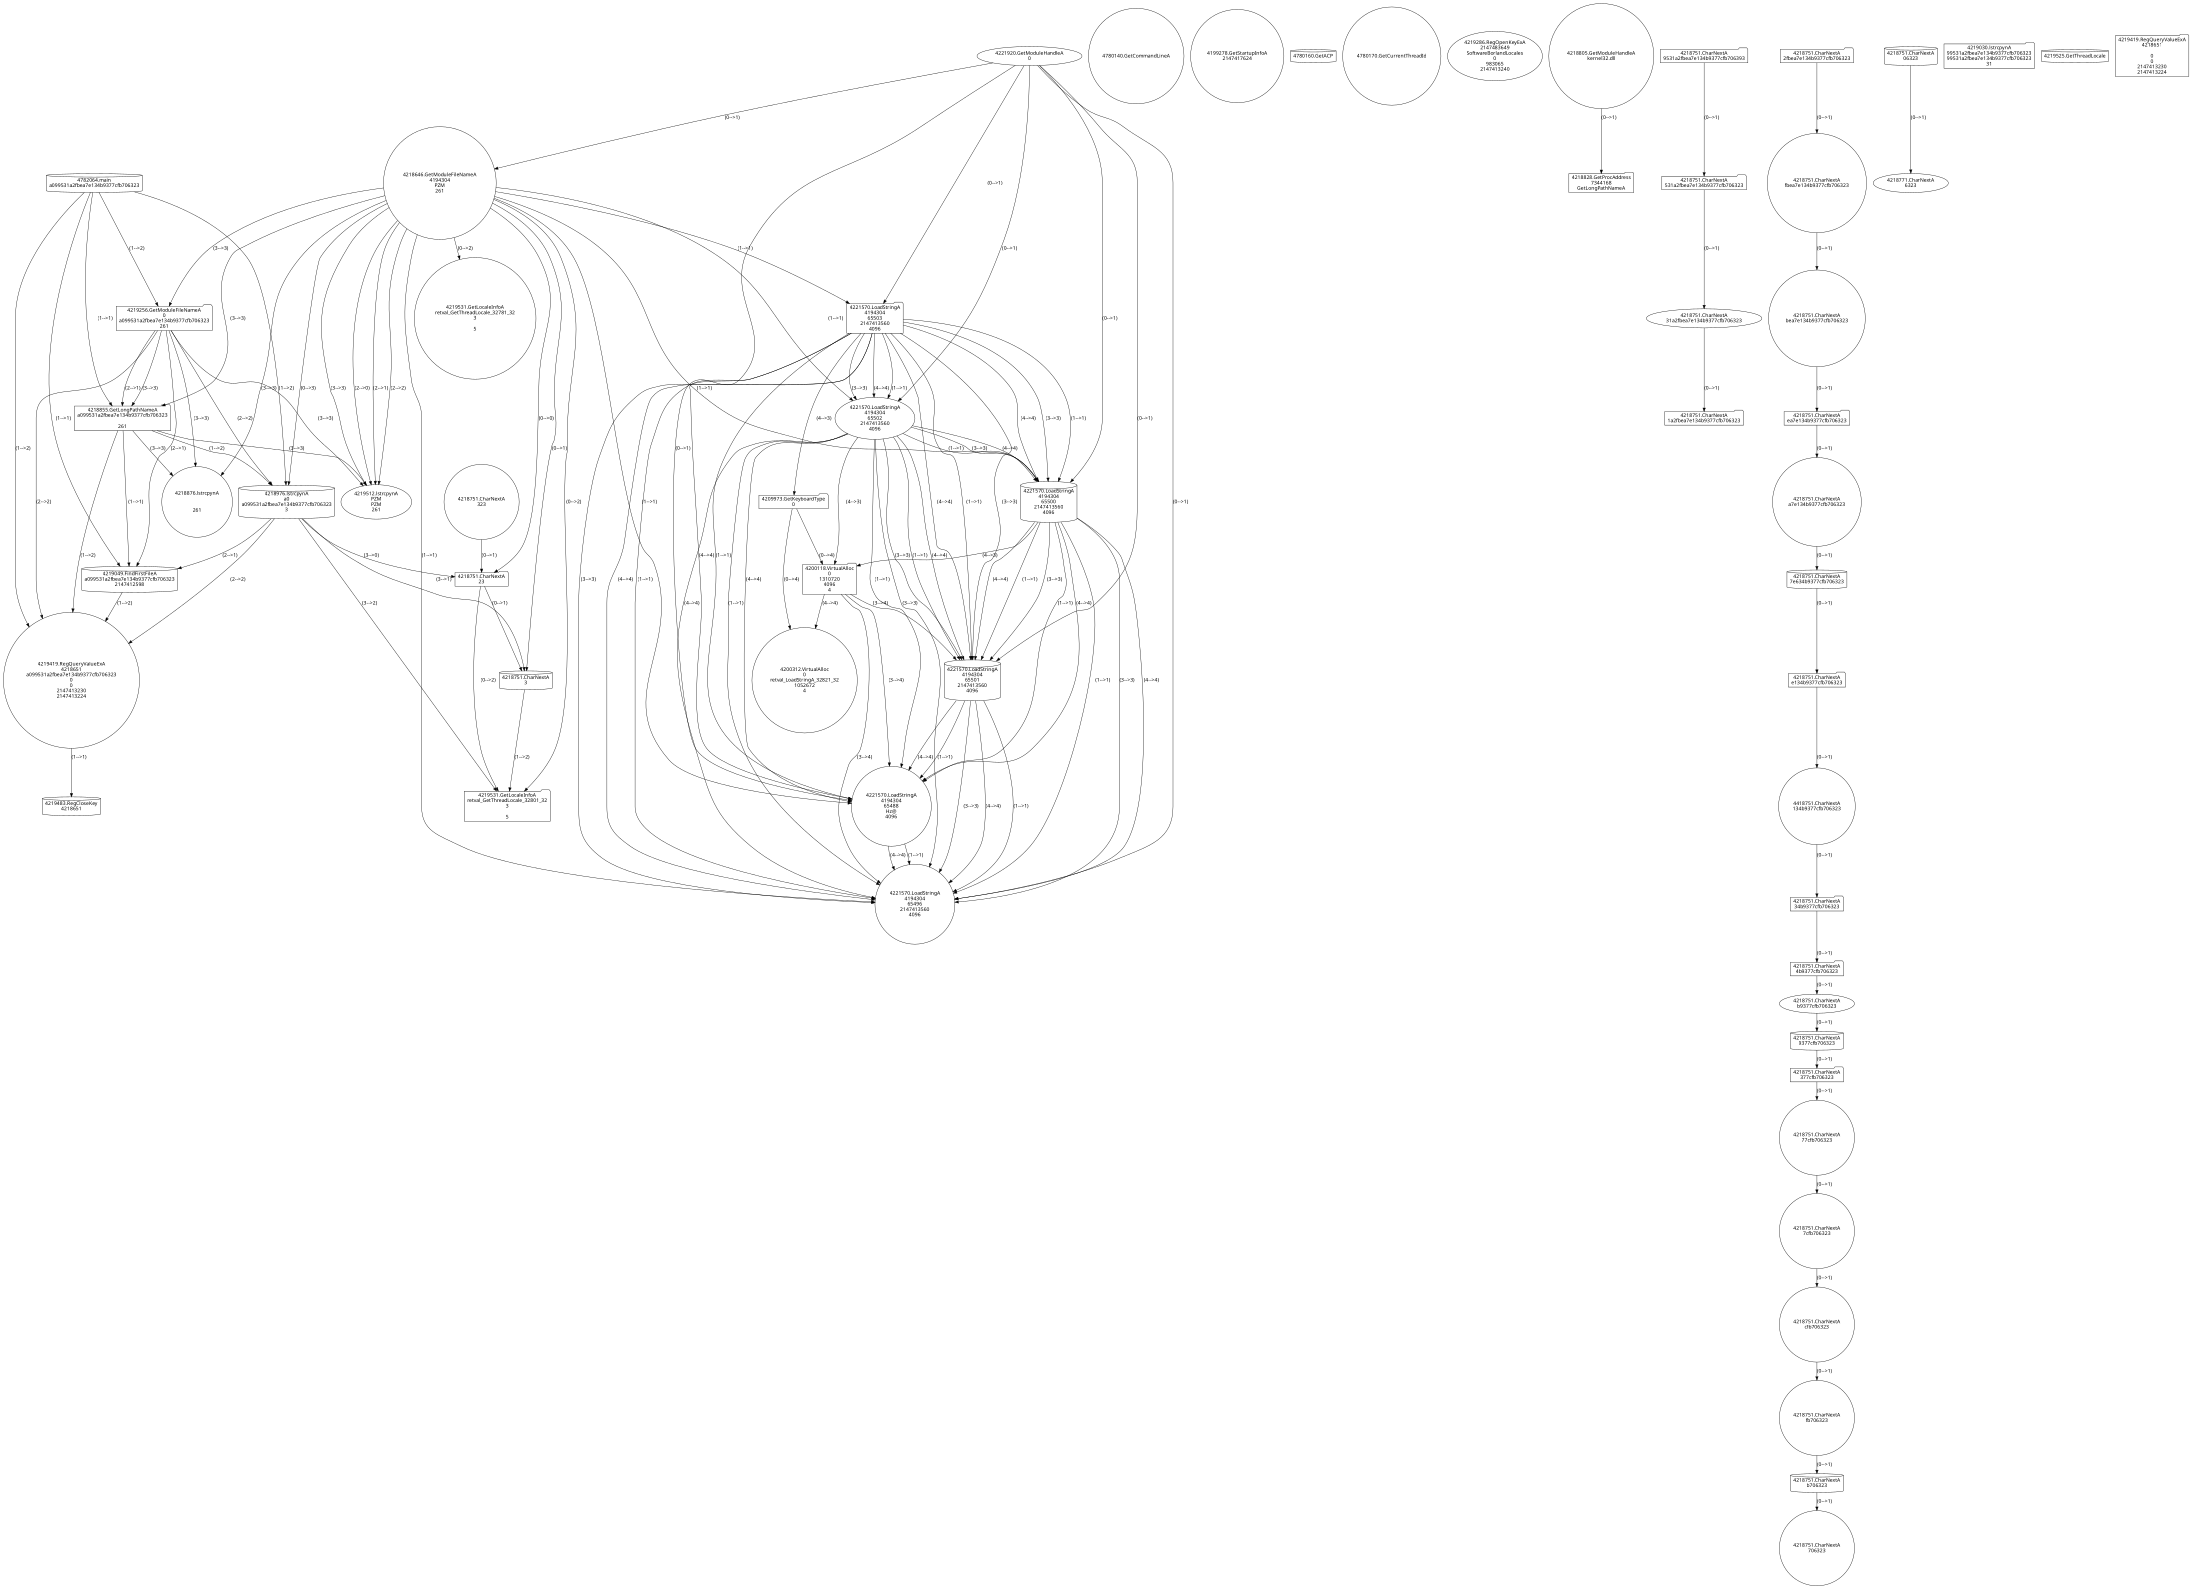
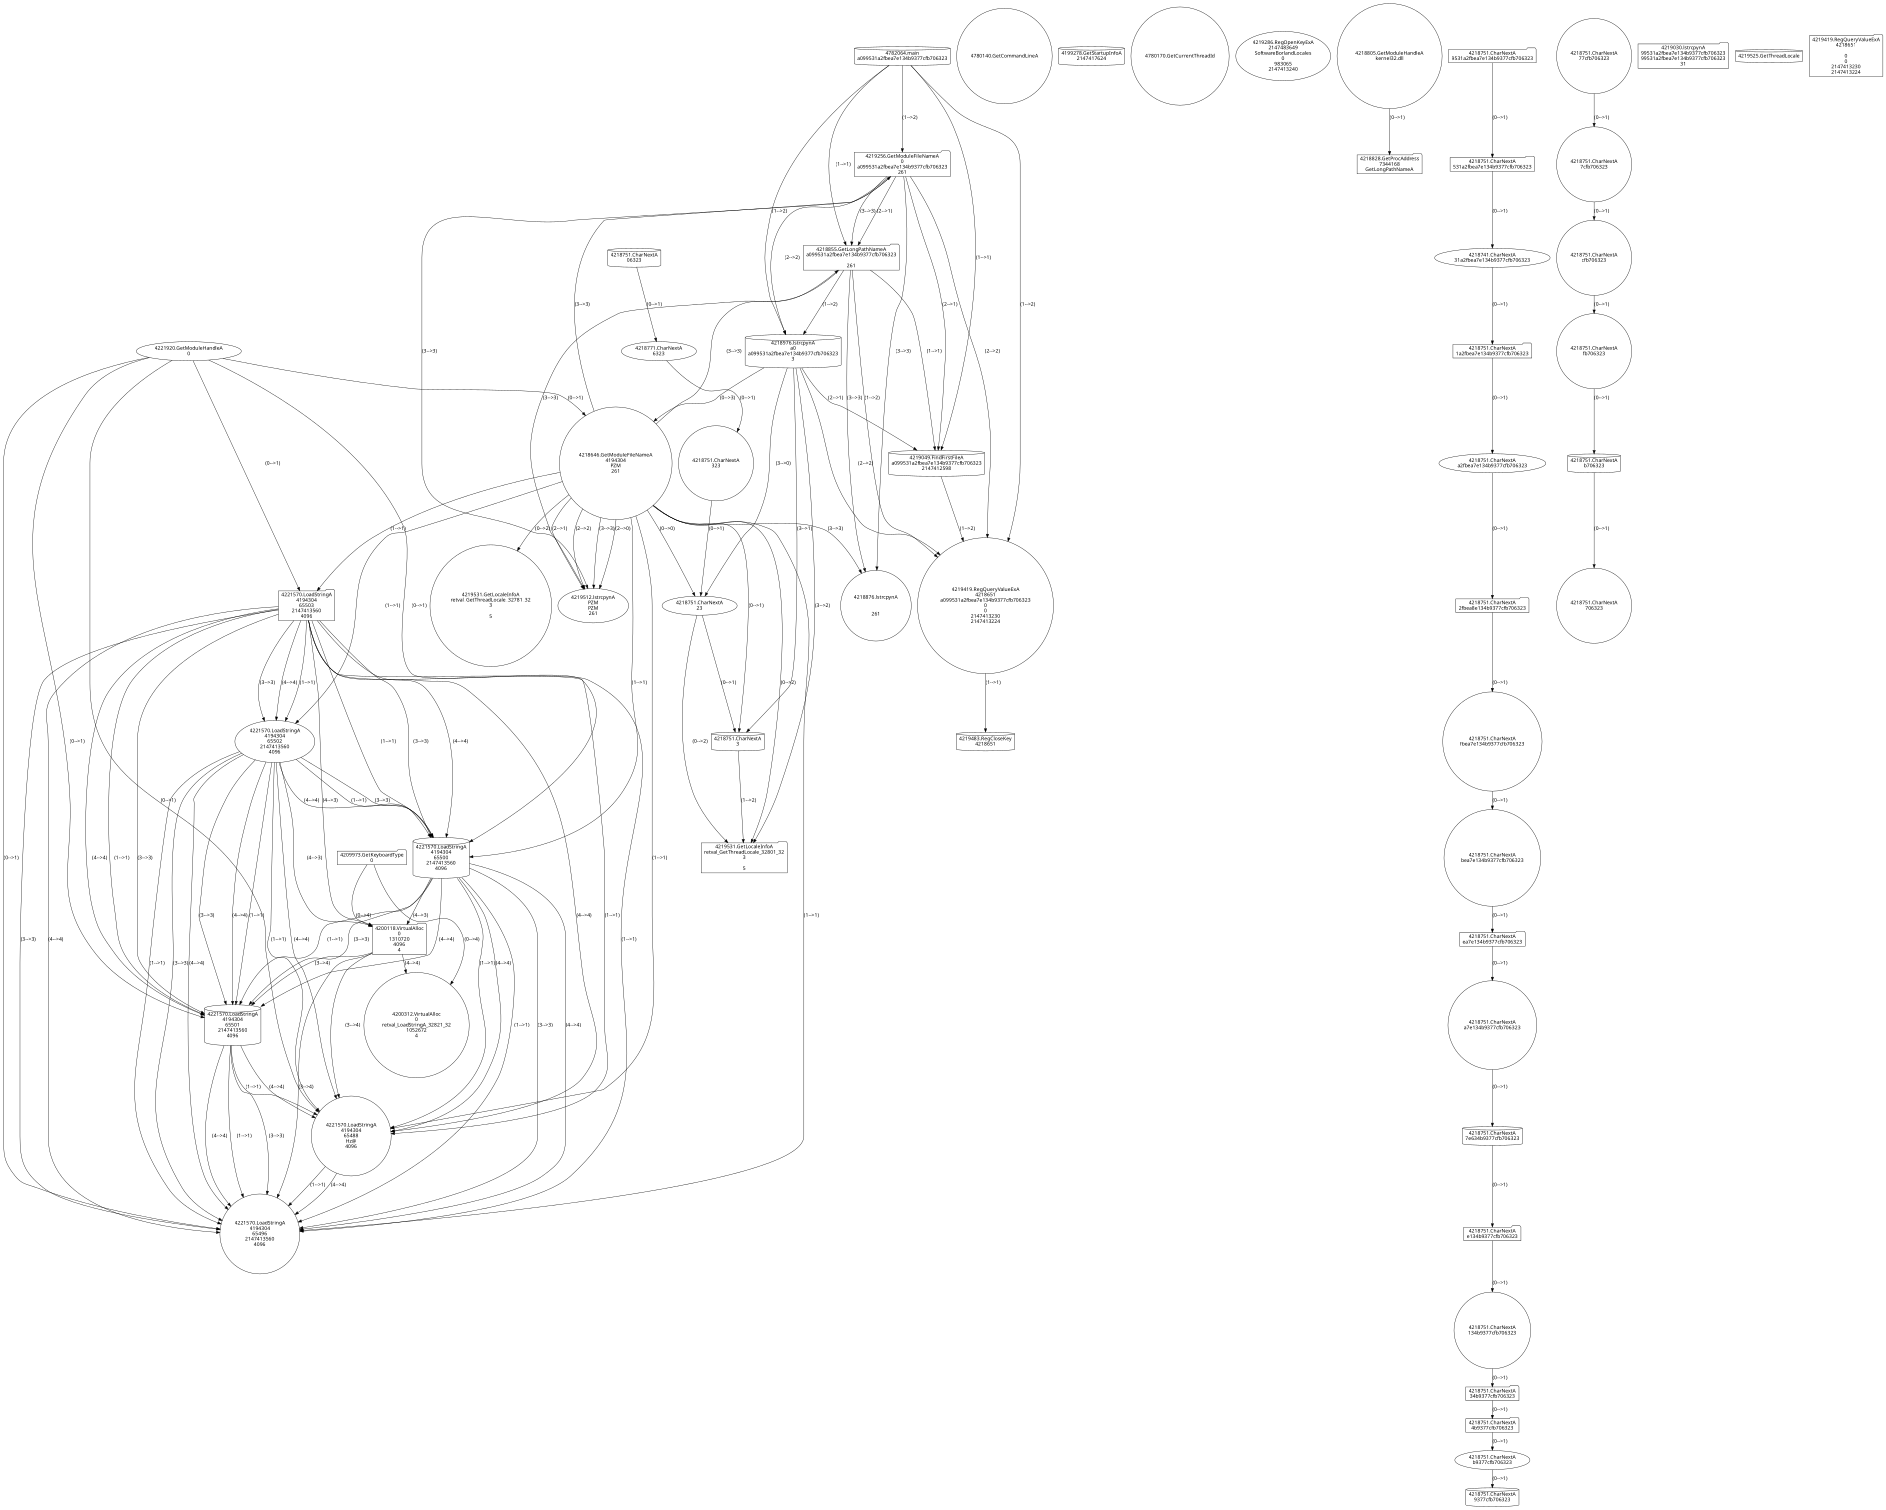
node "4199278.GetStartupInfoA 2147417624": shape circle -> cylinder
node "4780160.GetACP": removed
node "4218751.CharNextA 9531a2fbea7e134b9377cfb706393": label "4218751.CharNextA 9531a2fbea7e134b9377cfb706393" -> "4218751.CharNextA 9531a2fbea7e134b9377cfb706323"
node "4218751.CharNextA 2fbea7e134b9377cfb706323": label "4218751.CharNextA 2fbea7e134b9377cfb706323" -> "4218751.CharNextA 2fbea8e134b9377cfb706323"
edge "4221920.GetModuleHandleA 0" -> "4221570.LoadStringA 4194304 65502 2147413560 4096": removed, label "(0-->1)"
node "4218751.CharNextA 31a2fbea7e134b9377cfb706323": label "4218751.CharNextA 31a2fbea7e134b9377cfb706323" -> "4218741.CharNextA 31a2fbea7e134b9377cfb706323"
edge "4218646.GetModuleFileNameA 4194304 PZM 261" -> "4218976.lstrcpynA a0 a099531a2fbea7e134b9377cfb706323 3": reversed
edge "4218771.CharNextA 6323" -> "4218751.CharNextA 323": added, label "(0-->1)"
edge "4221570.LoadStringA 4194304 65503 2147413560 4096" -> "4209973.GetKeyboardType 0": now "4221570.LoadStringA 4194304 65503 2147413560 4096" -> "4200118.VirtualAlloc 0 1310720 4096 4"
node "4218751.CharNextA a2fbea7e134b9377cfb706323": added
node "4218751.CharNextA 23": shape folder -> ellipse
node "4418751.CharNextA 134b9377cfb706323": label "4418751.CharNextA 134b9377cfb706323" -> "4218751.CharNextA 134b9377cfb706323"
node "4218751.CharNextA 377cfb706323": removed
